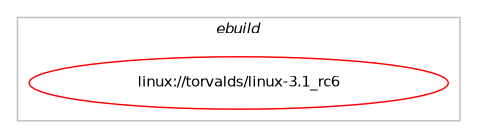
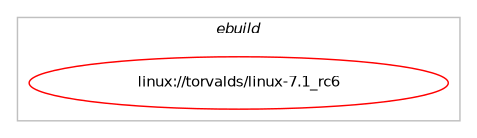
node "linux://torvalds/linux-3.1_rc6": label "linux://torvalds/linux-3.1_rc6" -> "linux://torvalds/linux-7.1_rc6"
